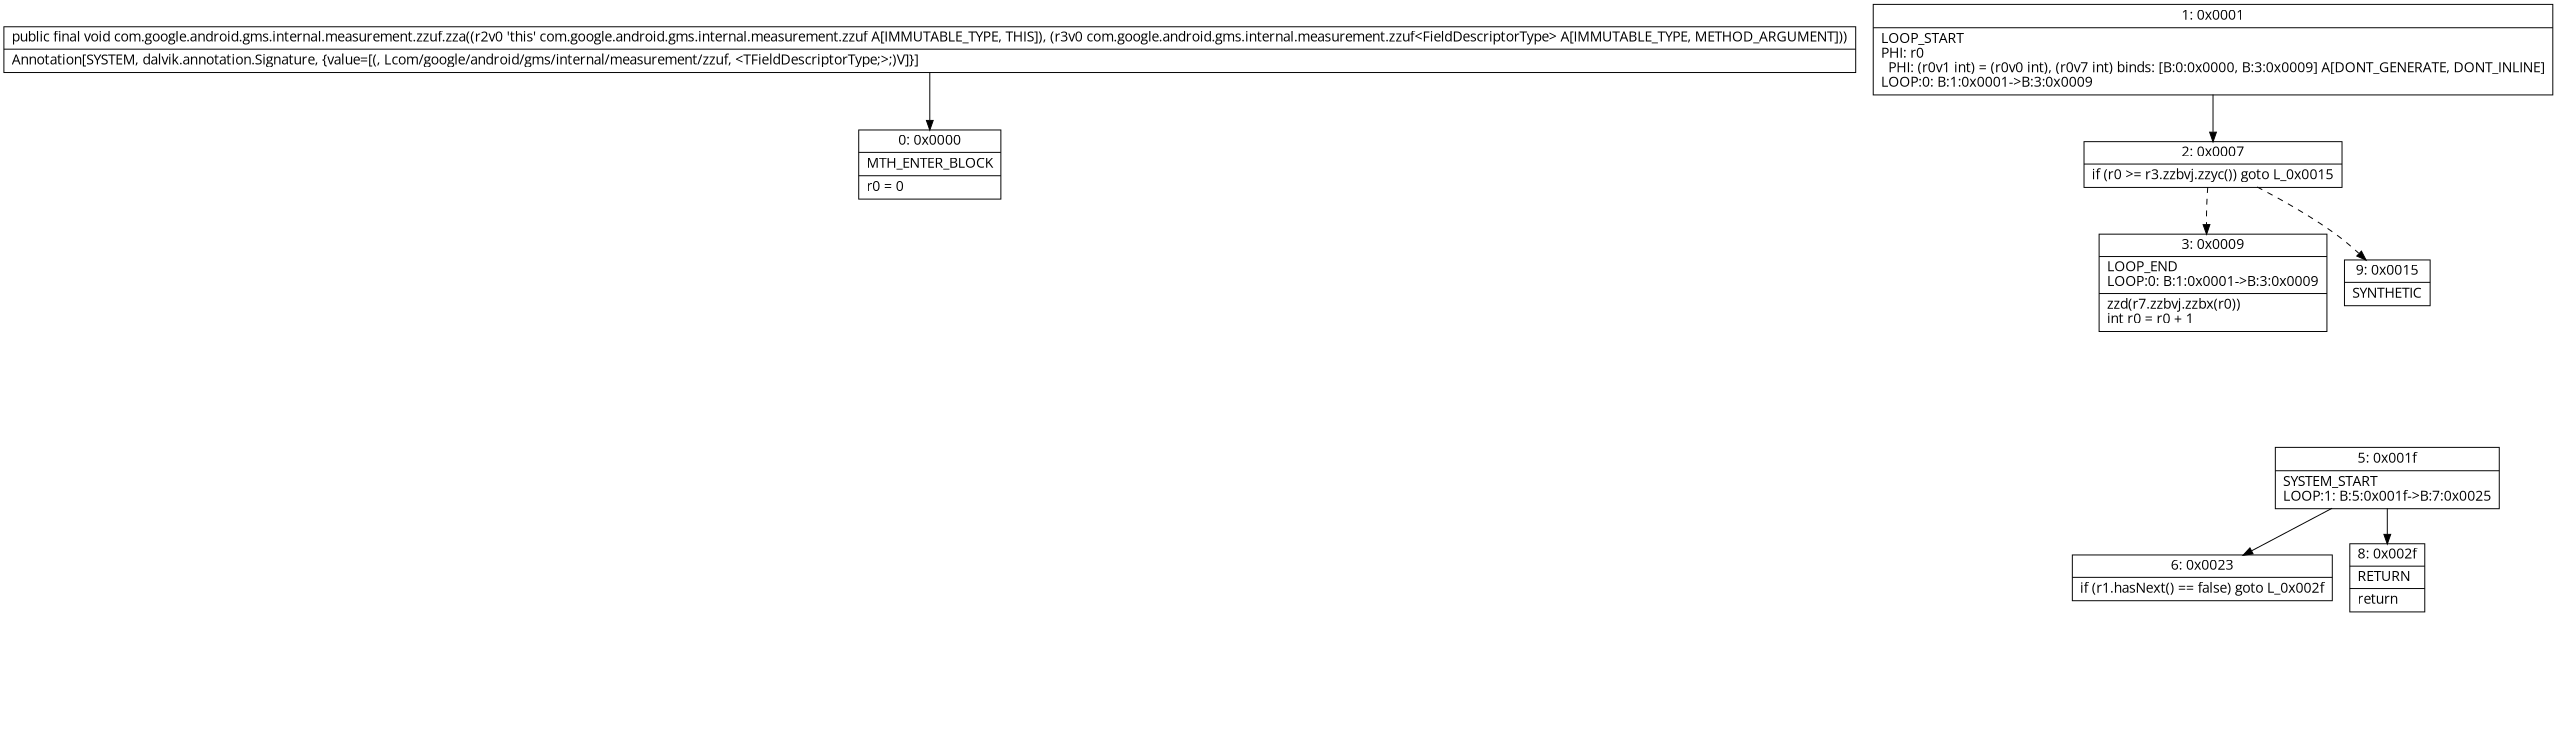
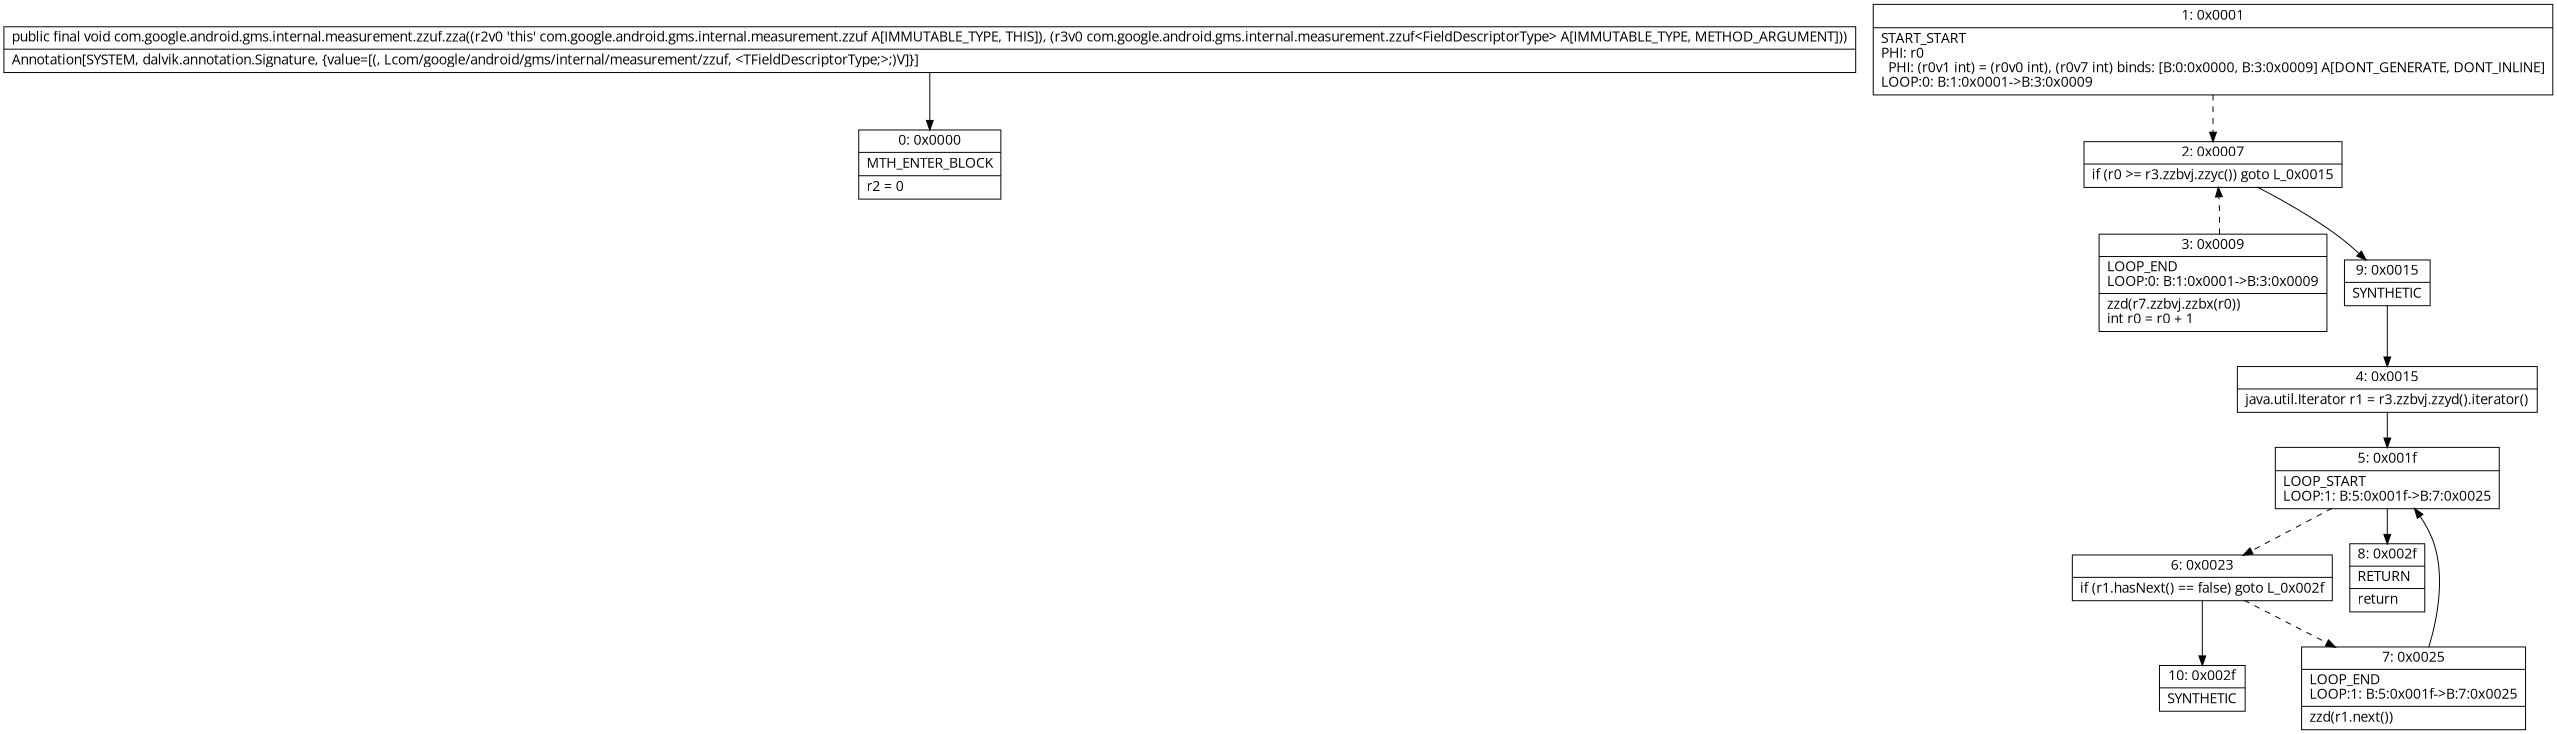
node "1: 0x0001": text "LOOP_START" -> "START_START"
edge "1: 0x0001" -> "2: 0x0007": style solid -> dashed
node "0: 0x0000": text "r0 = 0" -> "r2 = 0"
edge "2: 0x0007" -> "3: 0x0009": reversed
edge "2: 0x0007" -> "9: 0x0015": style dashed -> solid
node "4: 0x0015": added
node "5: 0x001f": text "SYSTEM_START" -> "LOOP_START"
edge "5: 0x001f" -> "6: 0x0023": style solid -> dashed
node "10: 0x002f": added
node "7: 0x0025": added
